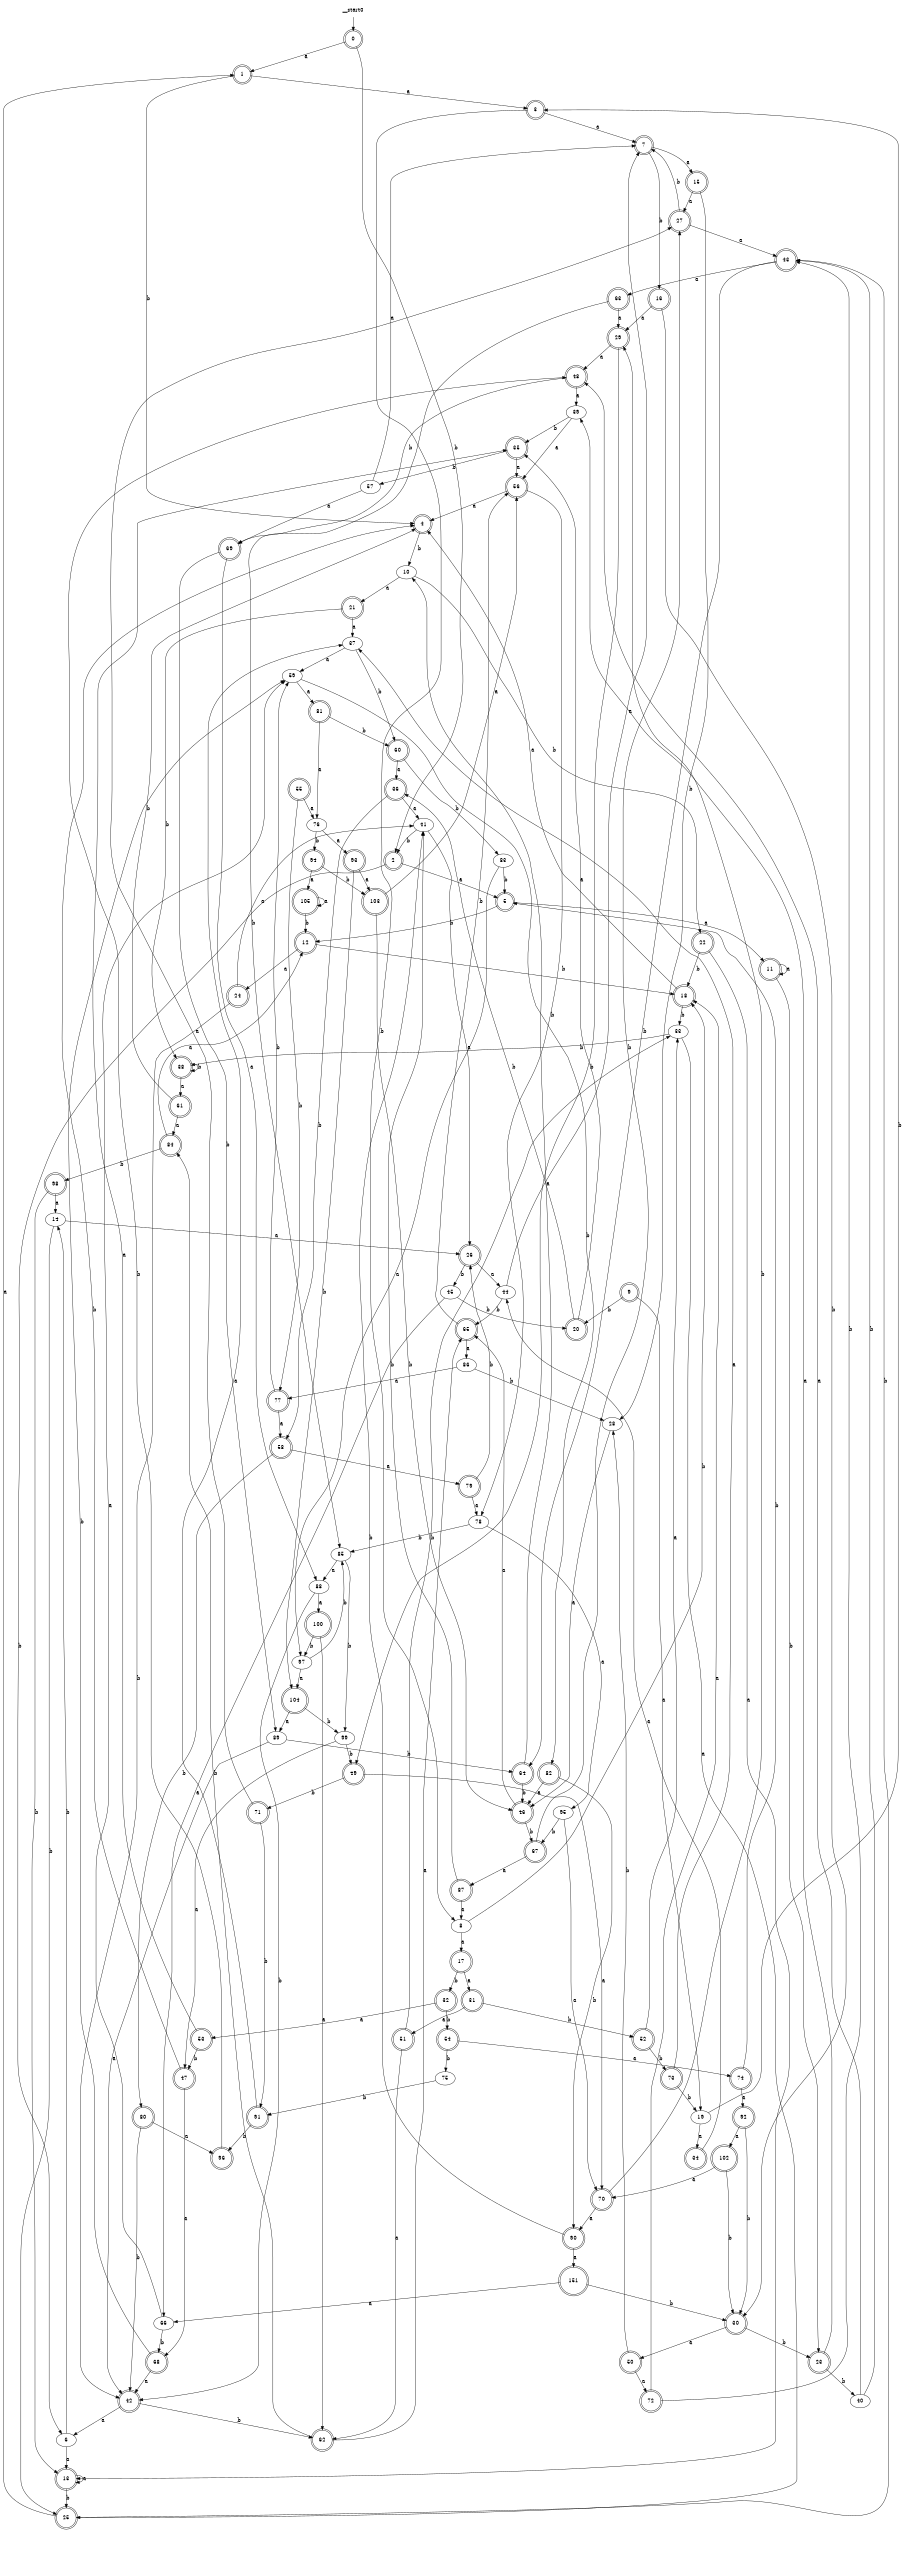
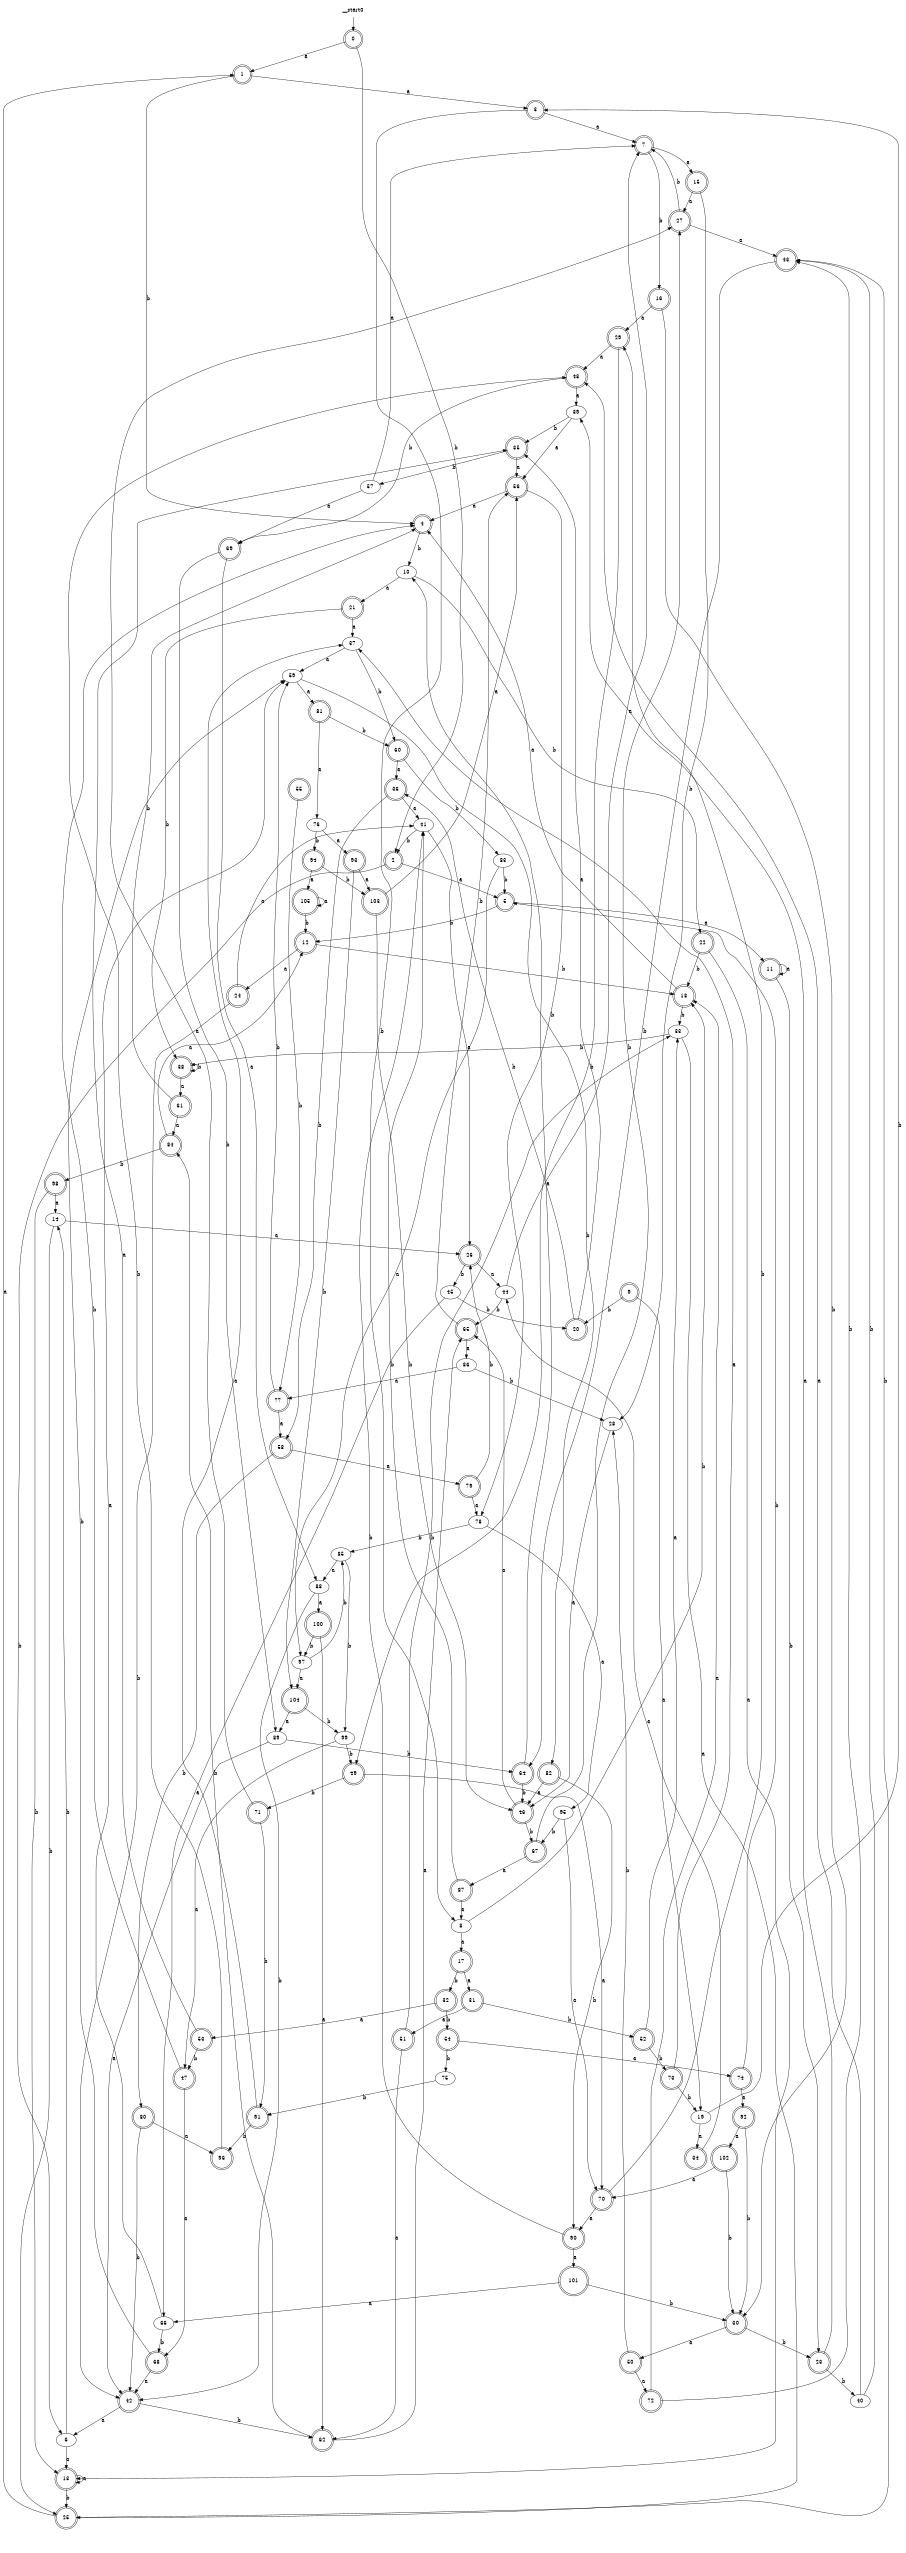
node "63": removed
edge "55" -> "76": removed, label "a"
node "151": label "151" -> "101"
